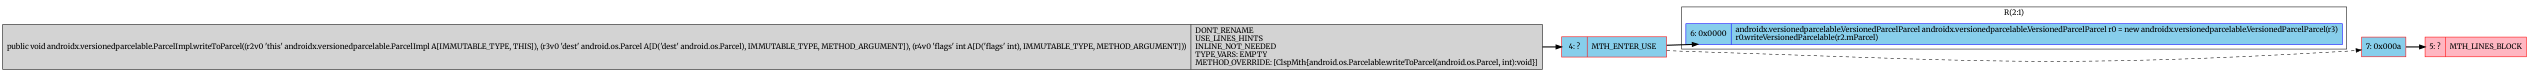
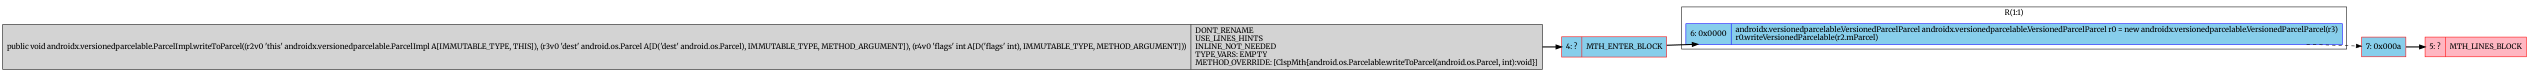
cluster "R(2:1)": label "R(2:1)" -> "R(1:1)"
node "4: ?": text "MTH_ENTER_USE" -> "MTH_ENTER_BLOCK"
edge "4: ?" -> "7: 0x000a": now "6: 0x0000" -> "7: 0x000a"
